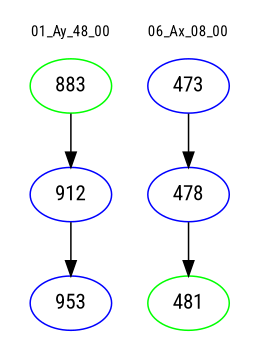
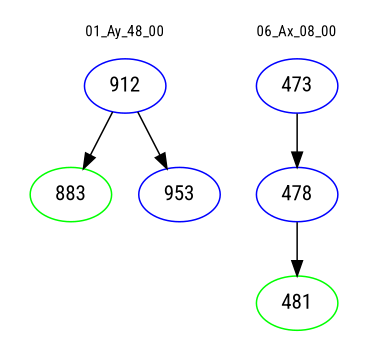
edge "883" -> "912": reversed
